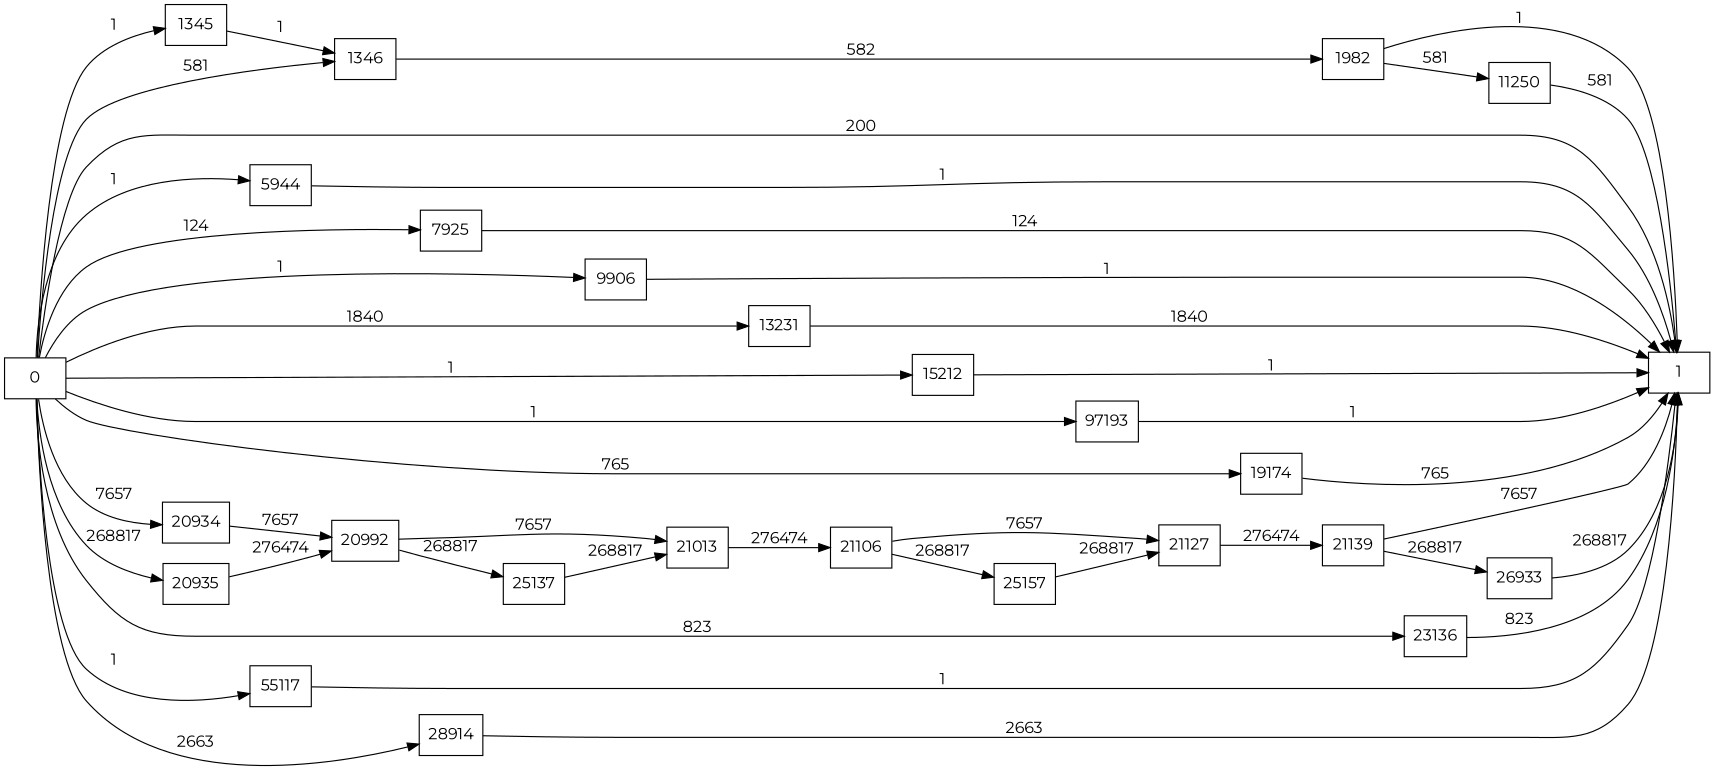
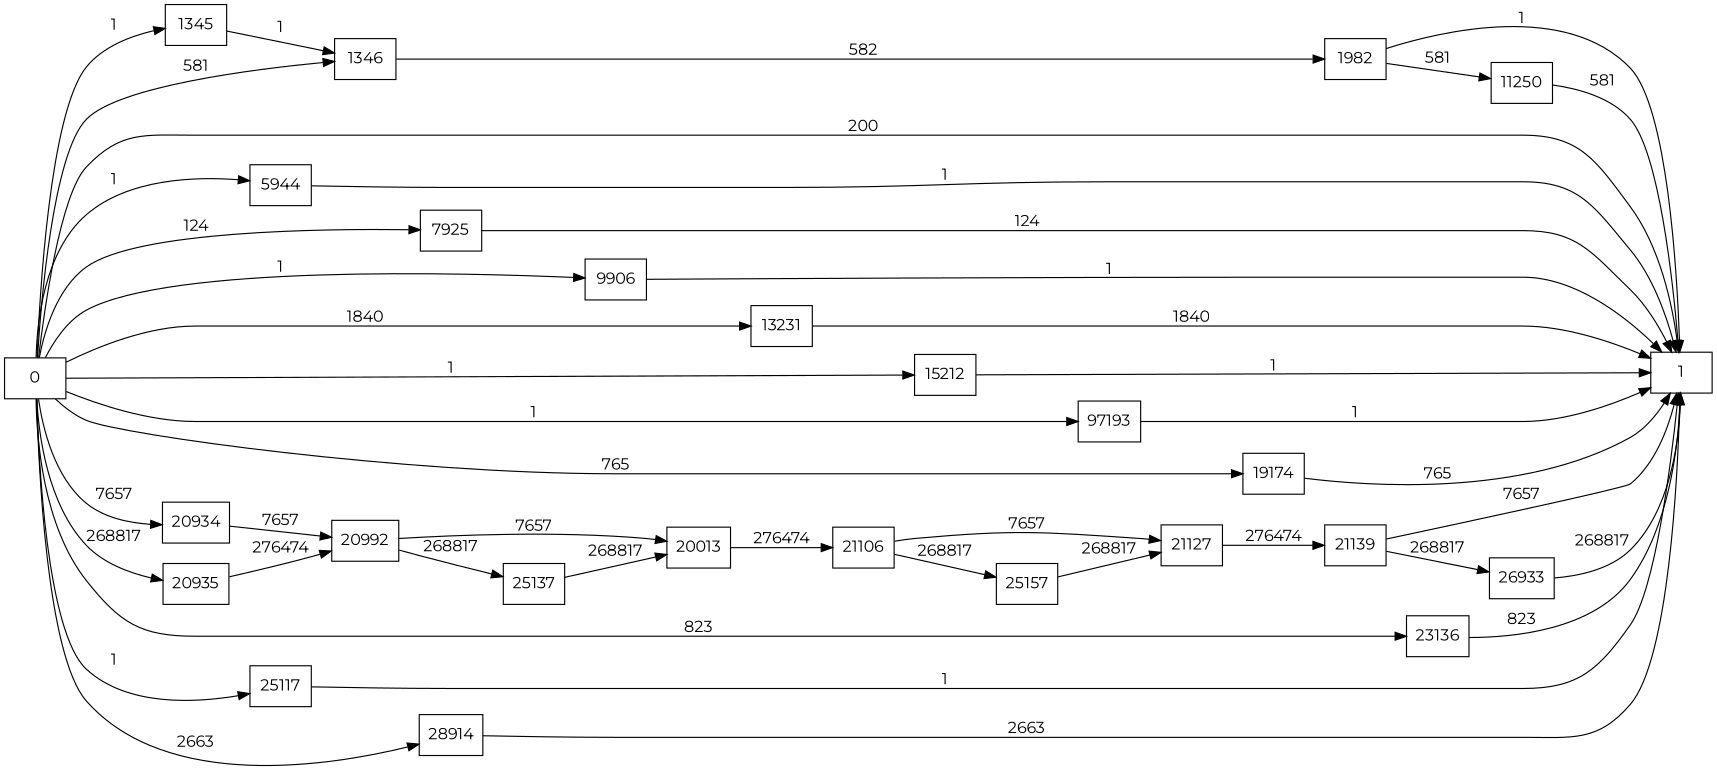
node "21013": label "21013" -> "20013"
node "55117": label "55117" -> "25117"
